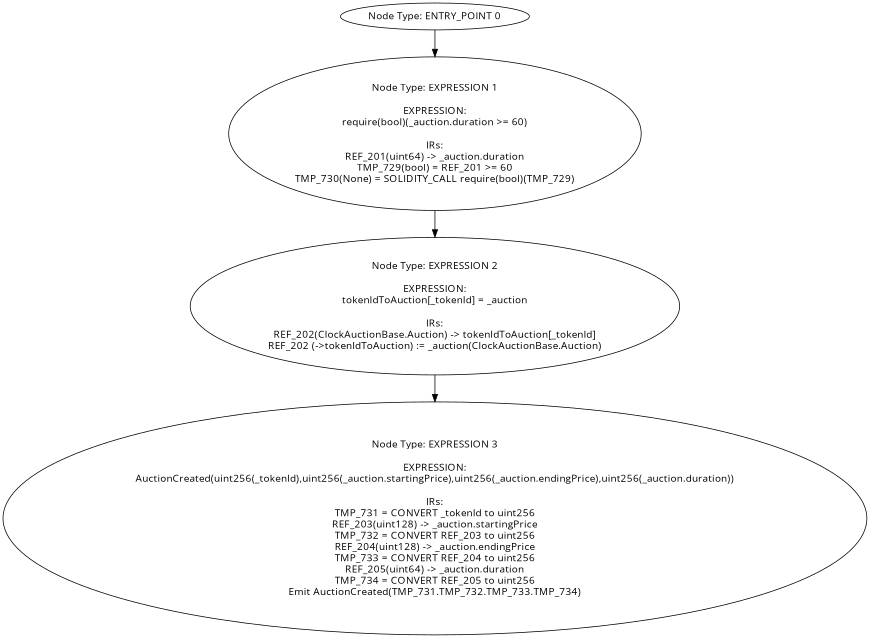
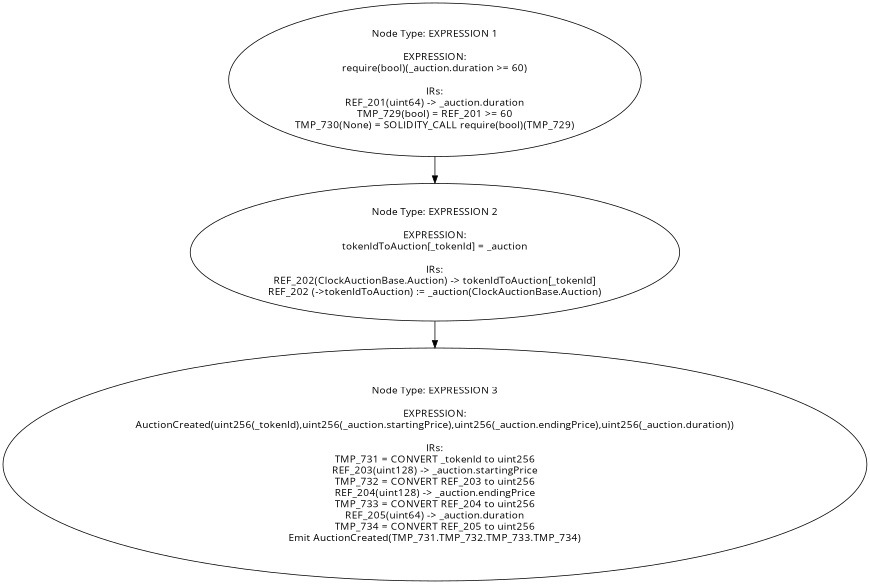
node "Node Type: ENTRY_POINT 0": removed
